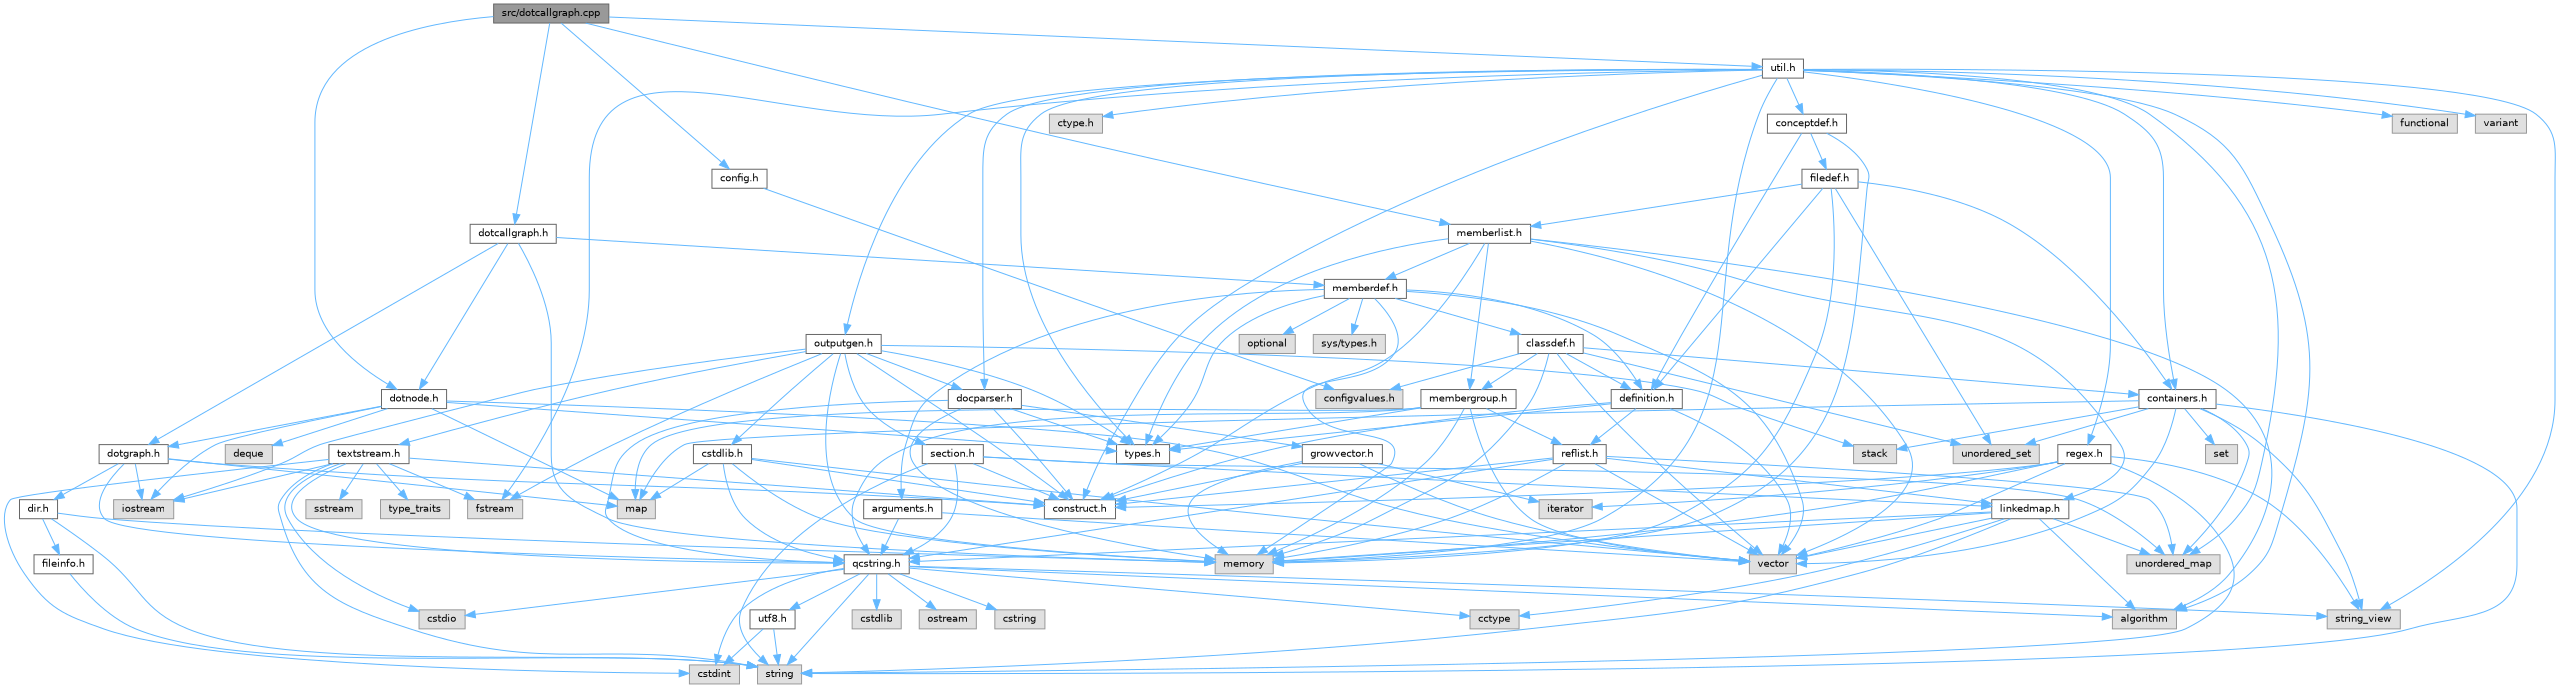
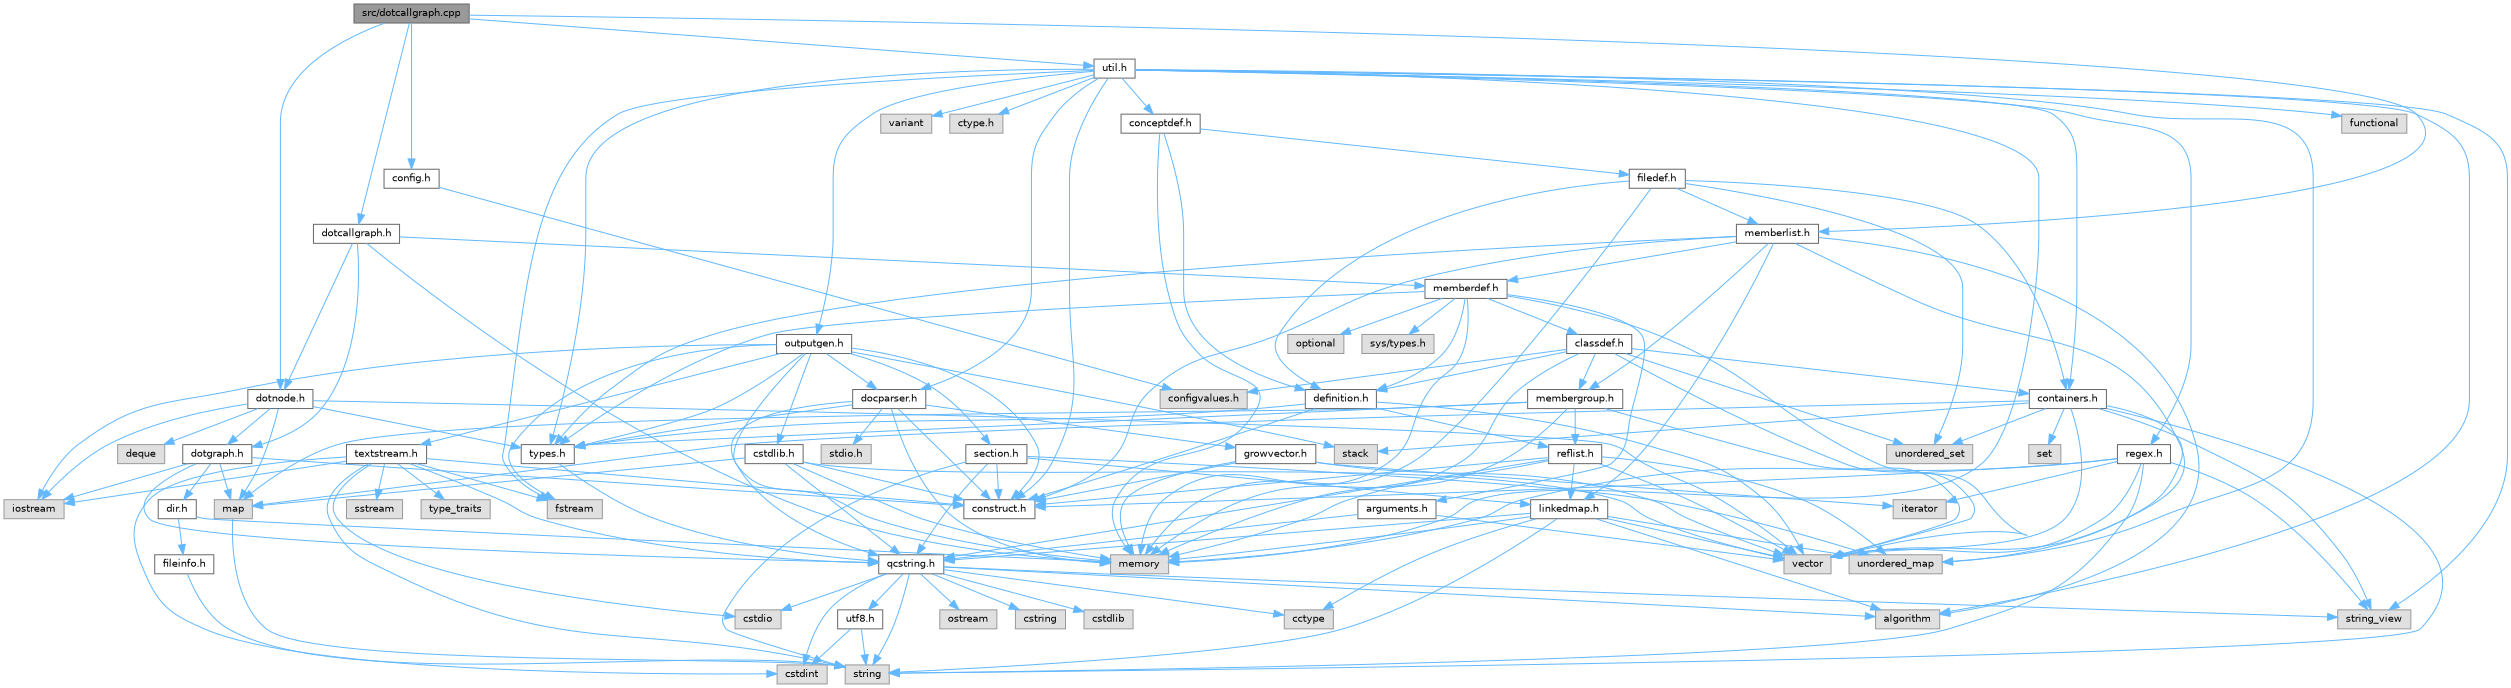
edge "membergroup.h" -> "qcstring.h": now "types.h" -> "qcstring.h"
node "stdio.h": added
edge "dir.h" -> "string": now "map" -> "string"
